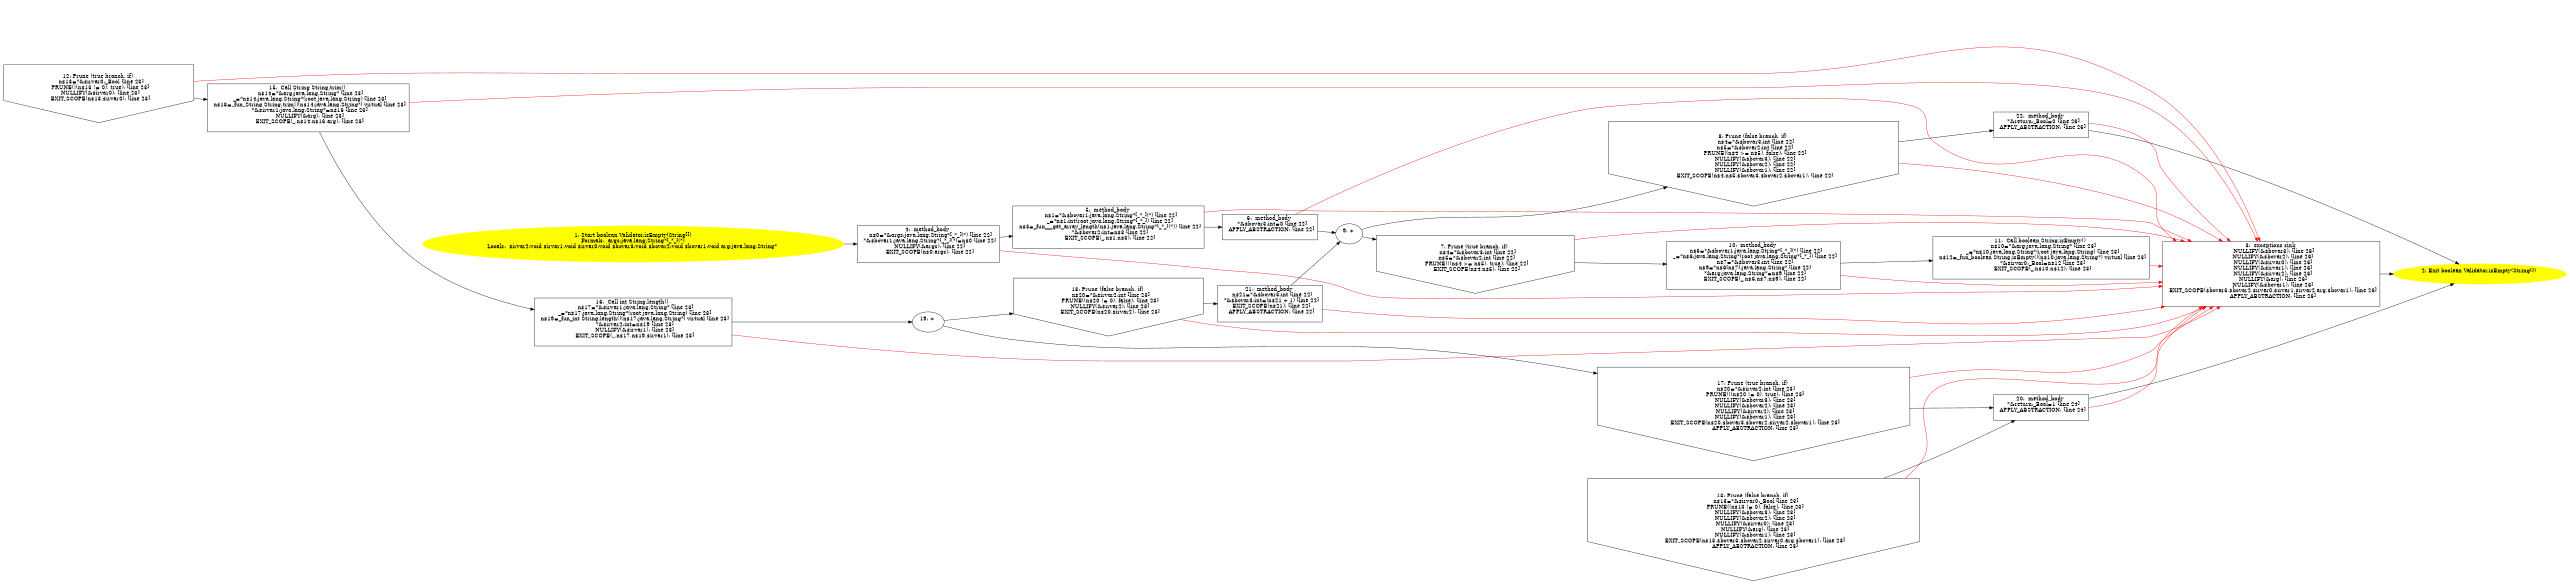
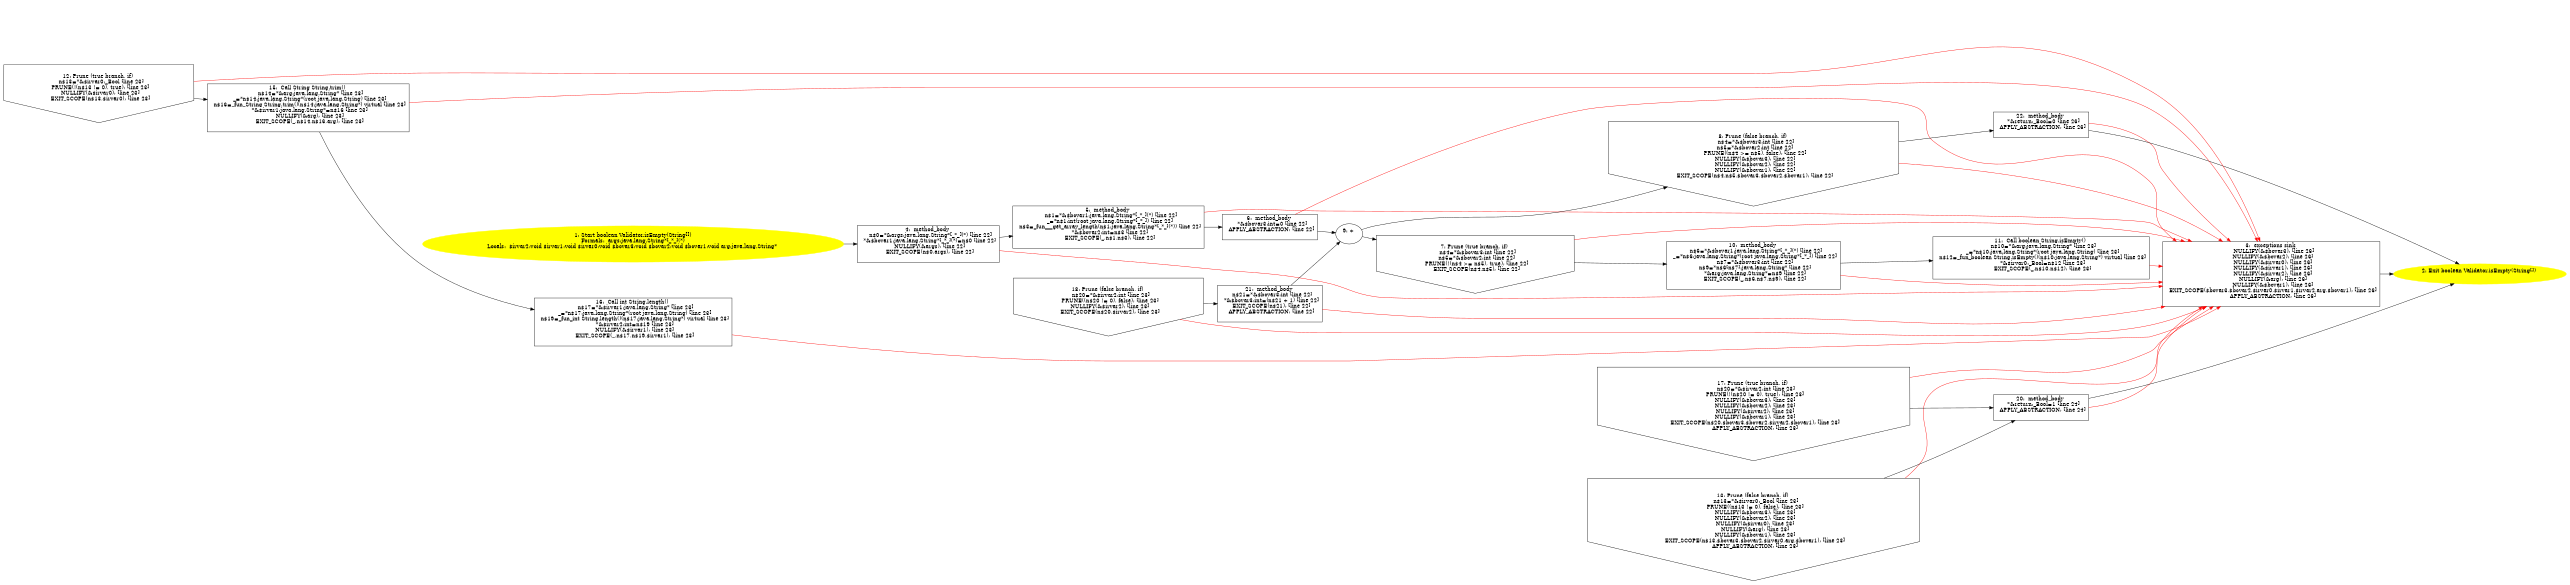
node "19: +": removed
